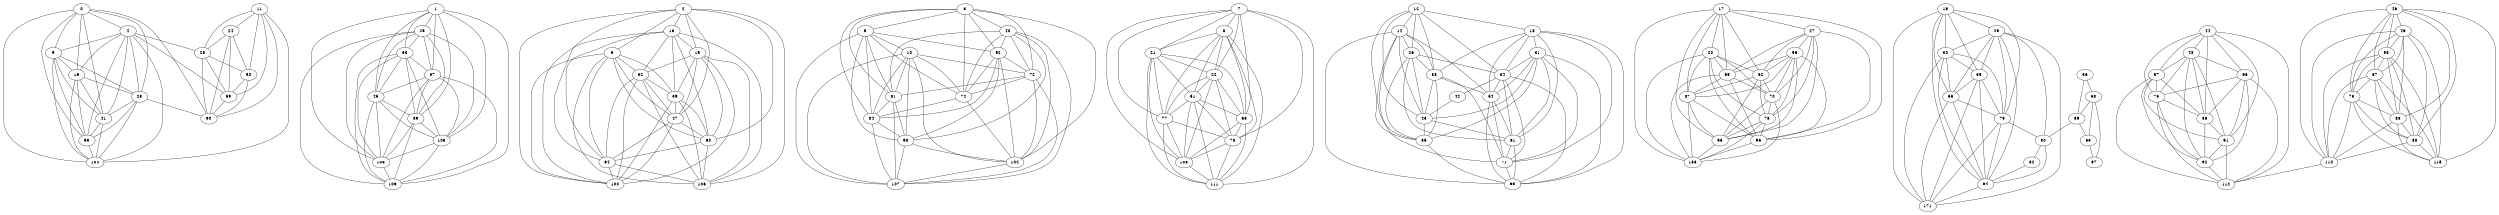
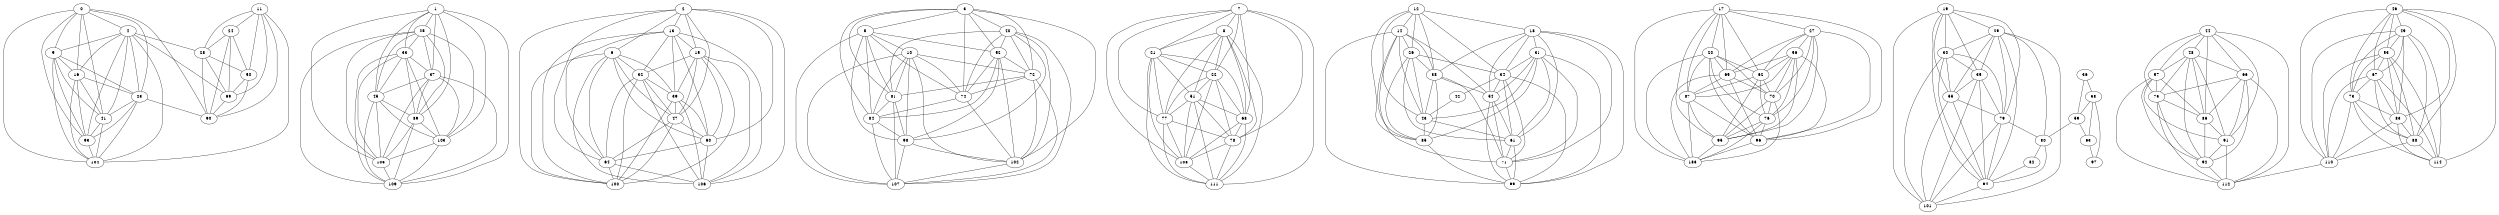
node "115": label "115" -> "114"
node "171": label "171" -> "101"
